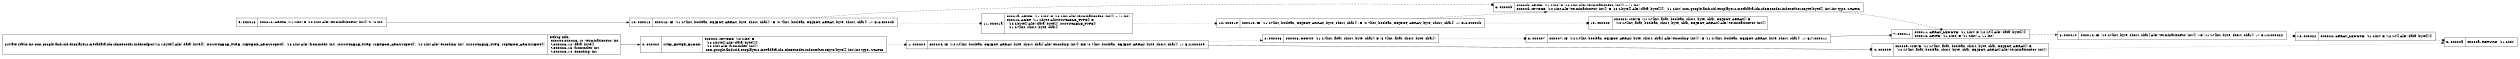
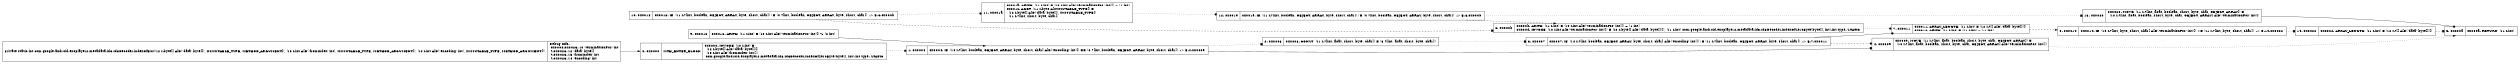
edge "6: 0x000b" -> "7: 0x0011": style dashed -> dotted
edge "13: 0x0020" -> "5: 0x000a": added
edge "9: 0x0016" -> "10: 0x0018": now "9: 0x0016" -> "1: 0x0004"
edge "1: 0x0004" -> "2: 0x0006": arrowhead normal -> box
edge "3: 0x0007" -> "4: 0x0009": added
